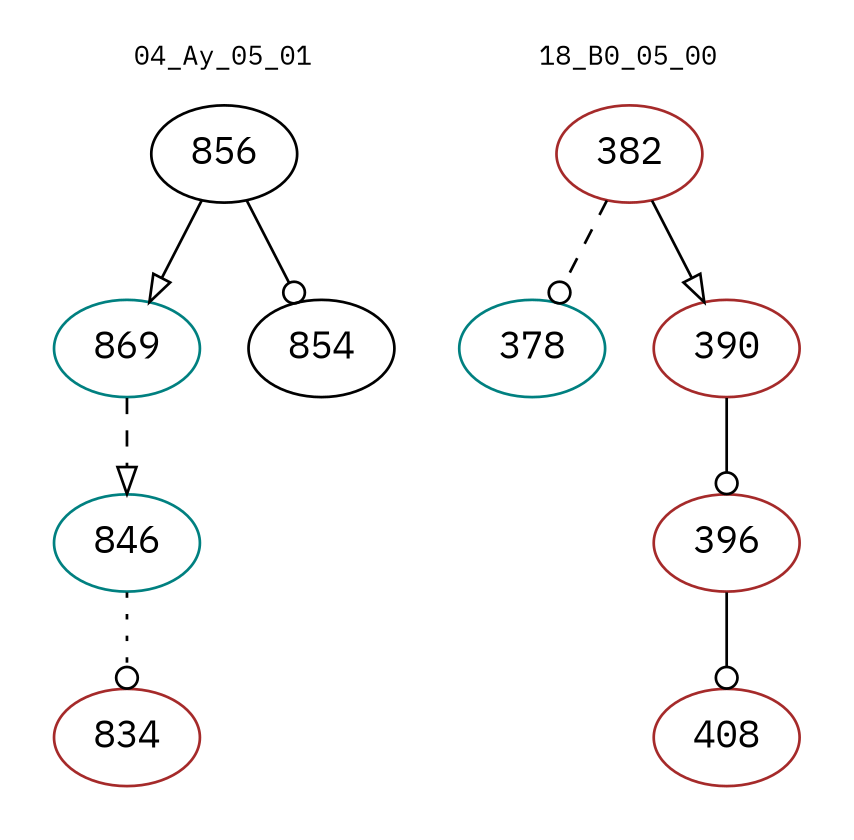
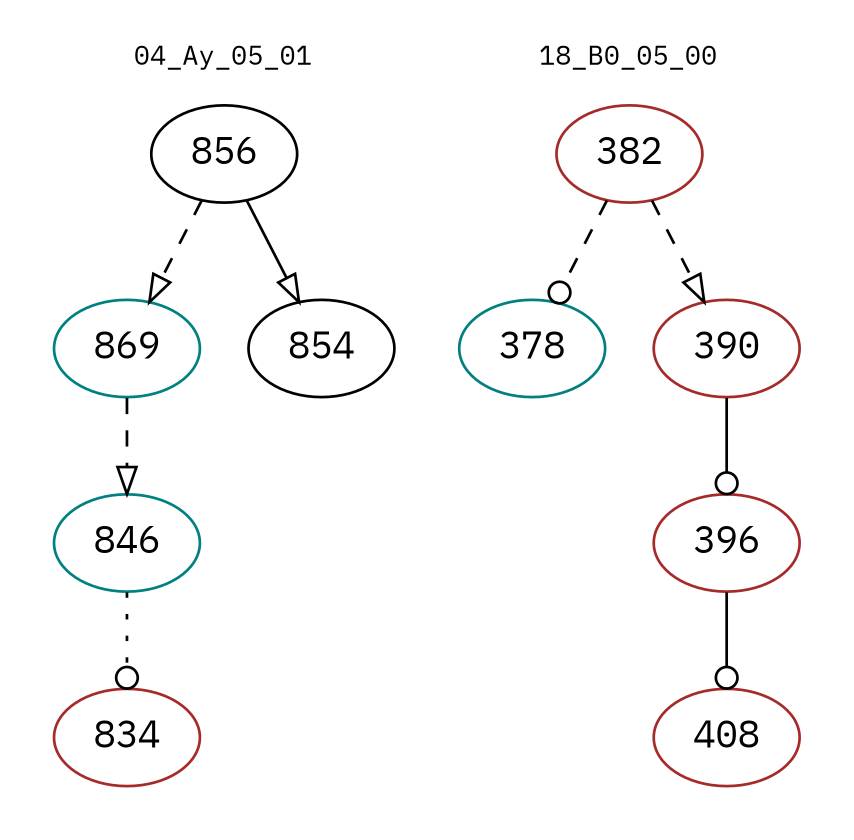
edge "856" -> "869": style solid -> dashed
edge "382" -> "390": style solid -> dashed
edge "856" -> "854": arrowhead odot -> onormal
